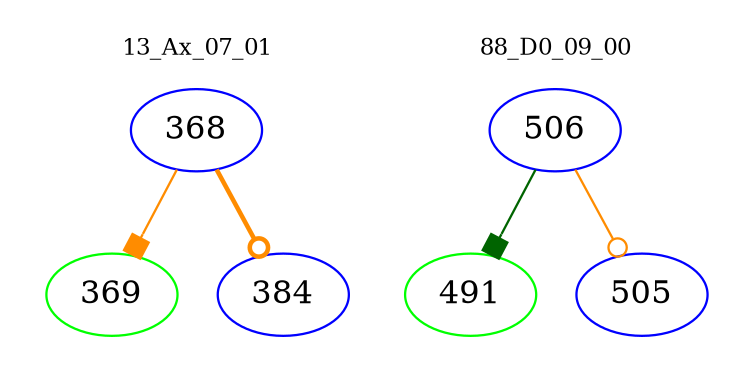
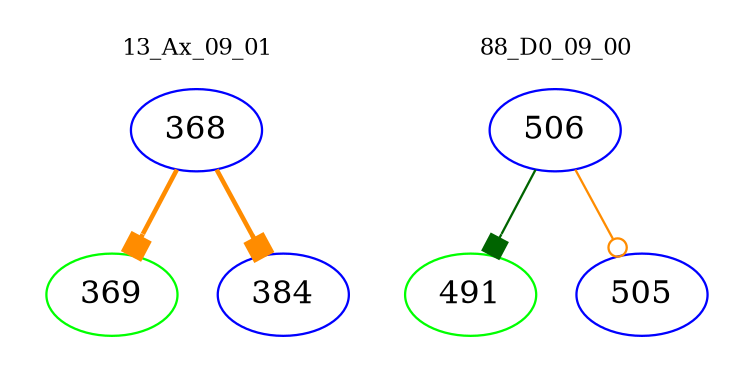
cluster "13_Ax_07_01": label "13_Ax_07_01" -> "13_Ax_09_01"
edge "368" -> "369": style solid -> bold
edge "368" -> "384": arrowhead odot -> box
